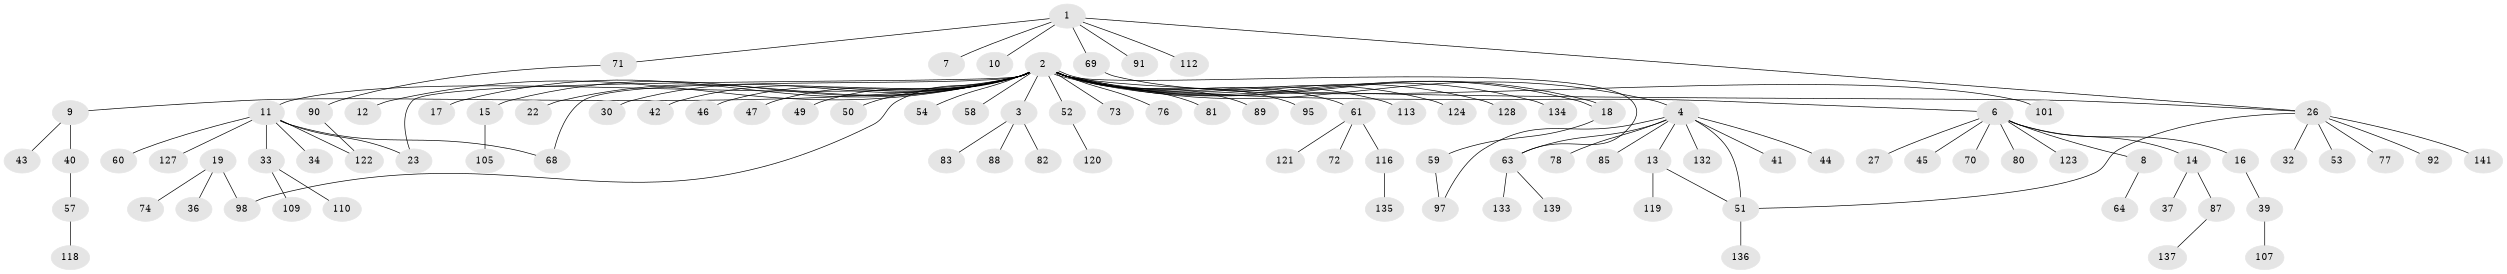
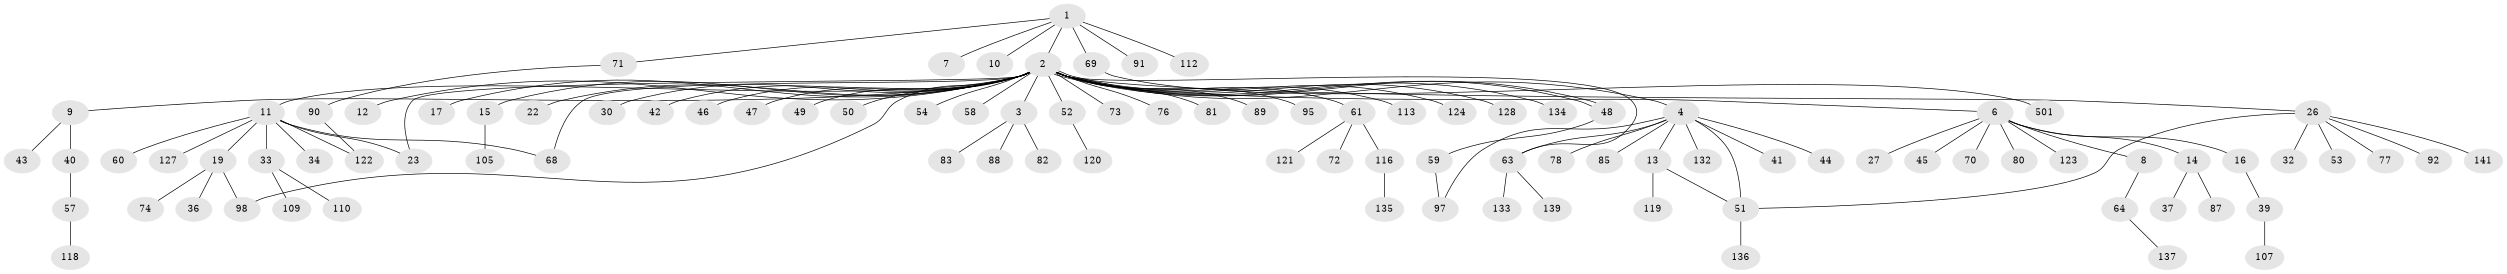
edge "1" -- "26": now "1" -- "2"
node "18": label "18" -> "48"
node "101": label "101" -> "501"
edge "11" -- "19": added
edge "87" -- "137": now "64" -- "137"
